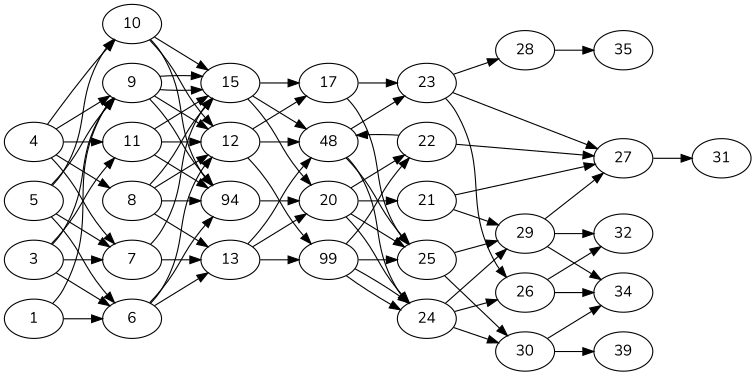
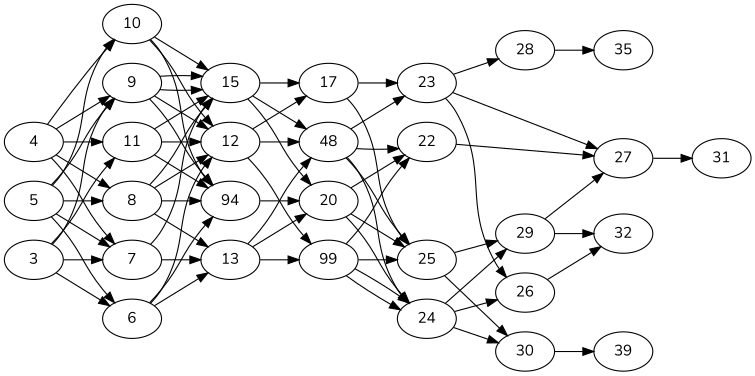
edge "22" -> "48": reversed
edge "5" -> "8": added
node "21": removed
node "34": removed
node "1": removed
